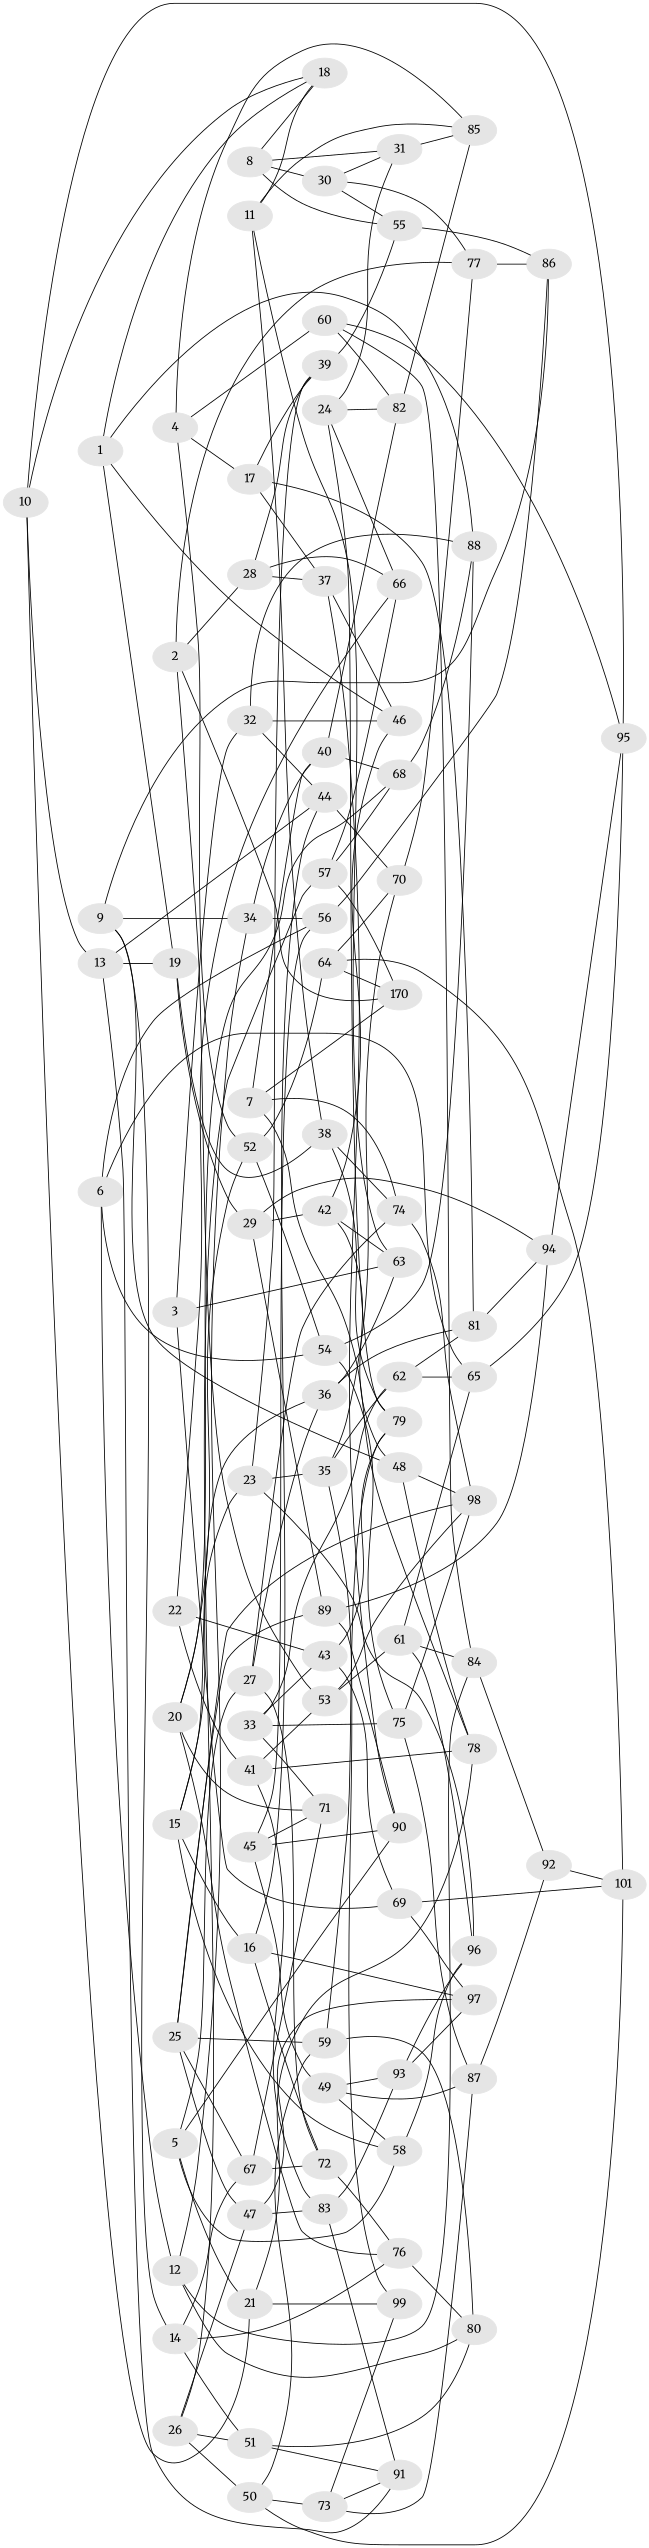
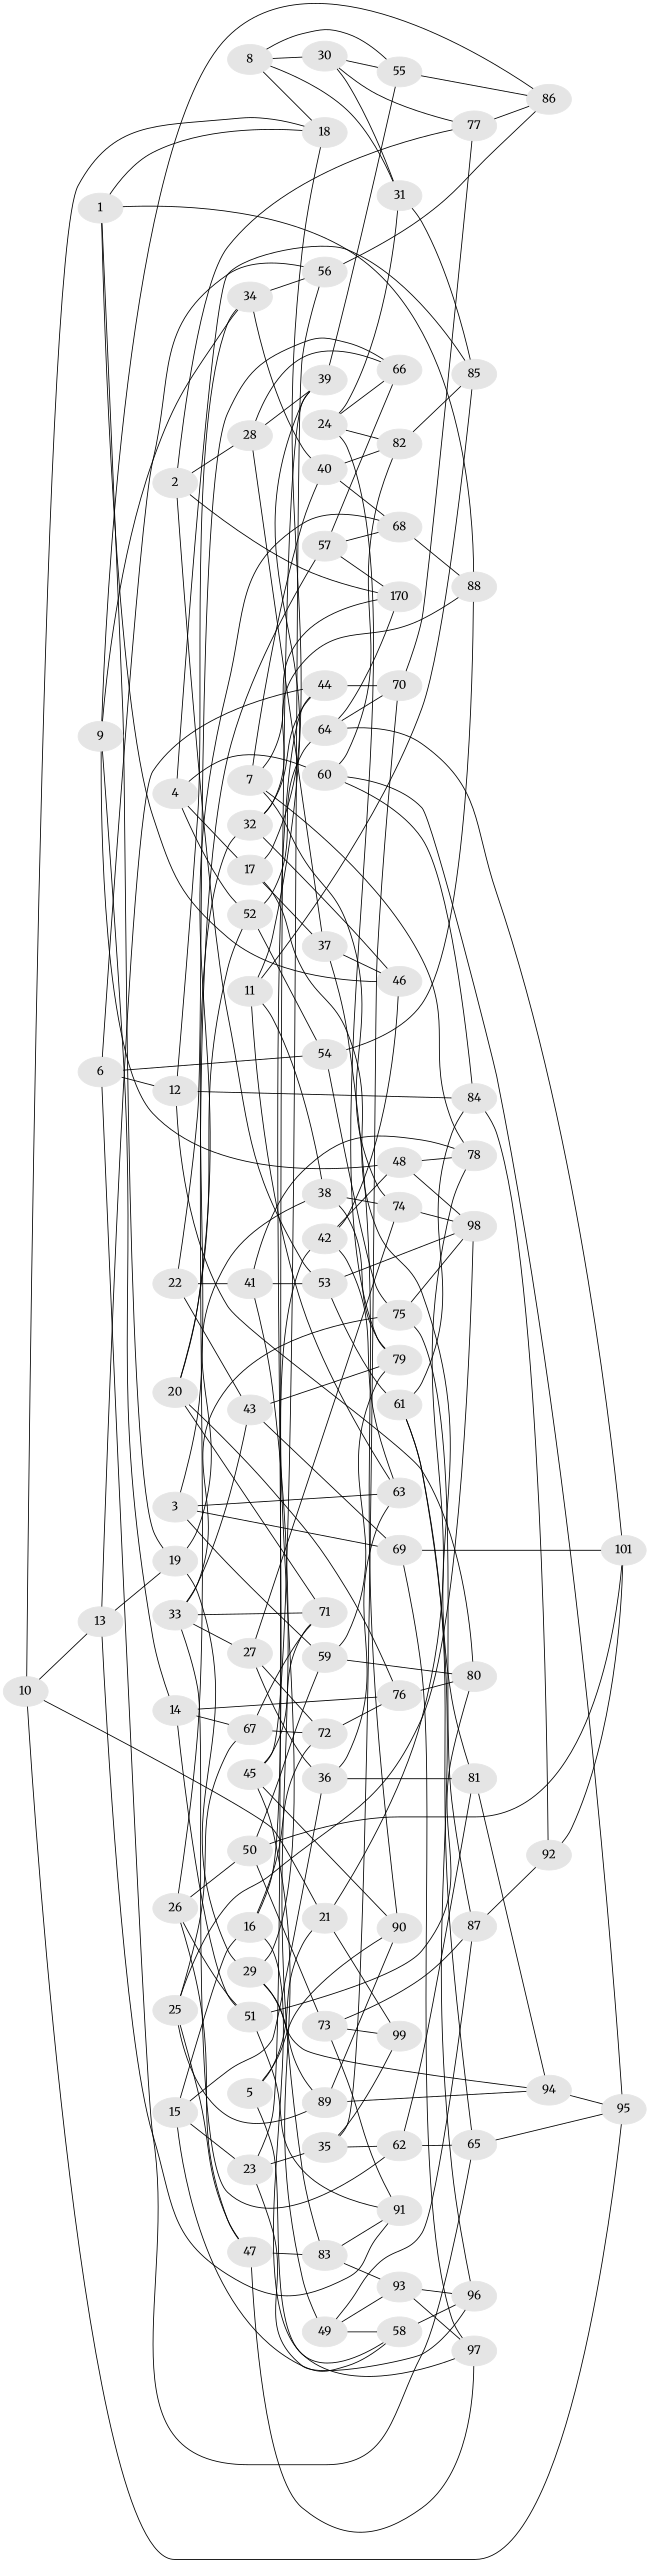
edge "27" -- "5": now "27" -- "33"
edge "25" -- "59": now "3" -- "59"
